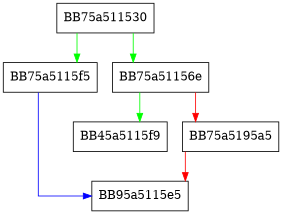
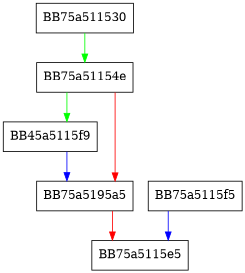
edge "BB75a511530" -> "BB75a5115f5": removed
node "BB75a51156e": label "BB75a51156e" -> "BB75a51154e"
edge "BB45a5115f9" -> "BB75a5195a5": added
node "BB95a5115e5": label "BB95a5115e5" -> "BB75a5115e5"
